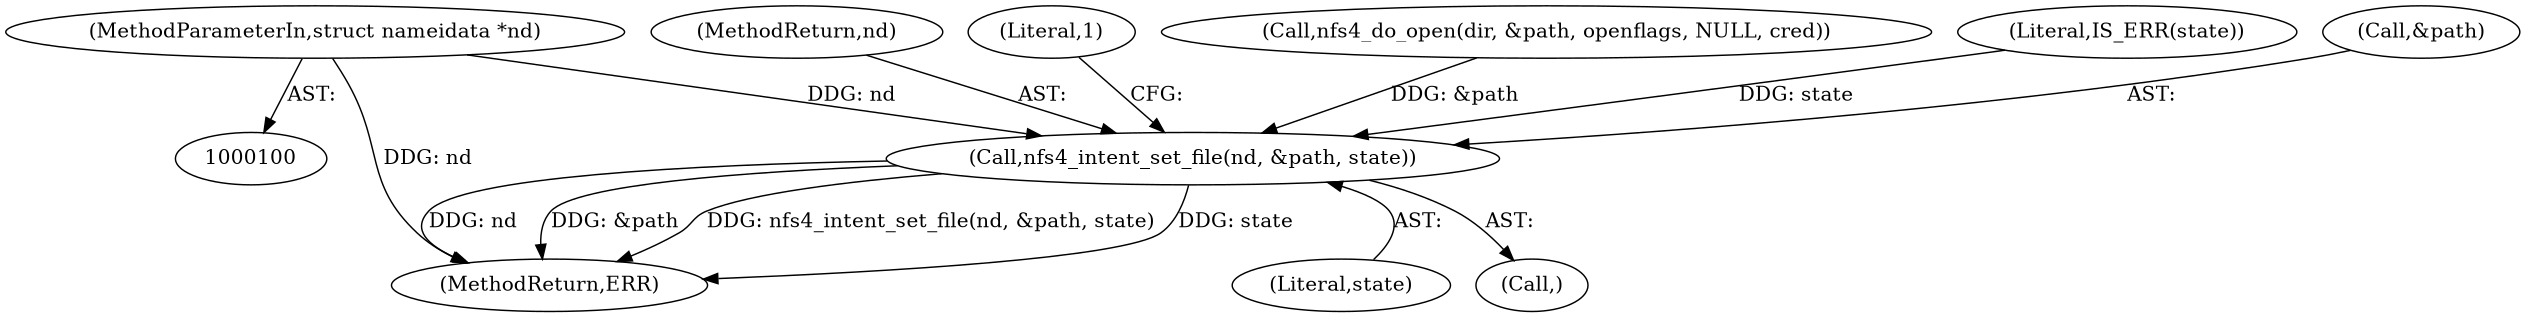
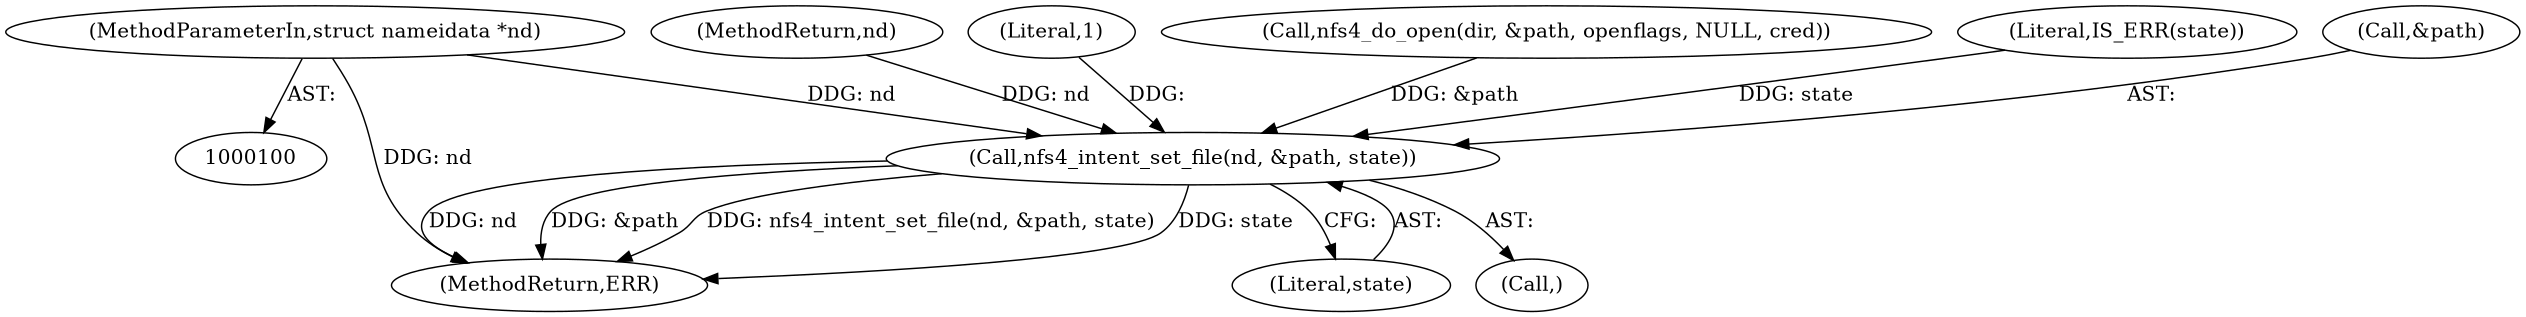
edge "(MethodReturn,nd)" -> "(Call,nfs4_intent_set_file(nd, &path, state))": label "AST: " -> "DDG: nd"
edge "(Literal,1)" -> "(Call,nfs4_intent_set_file(nd, &path, state))": label "CFG: " -> "DDG: "
edge "(Call,nfs4_intent_set_file(nd, &path, state))" -> "(Literal,state)": added, label "CFG:"
